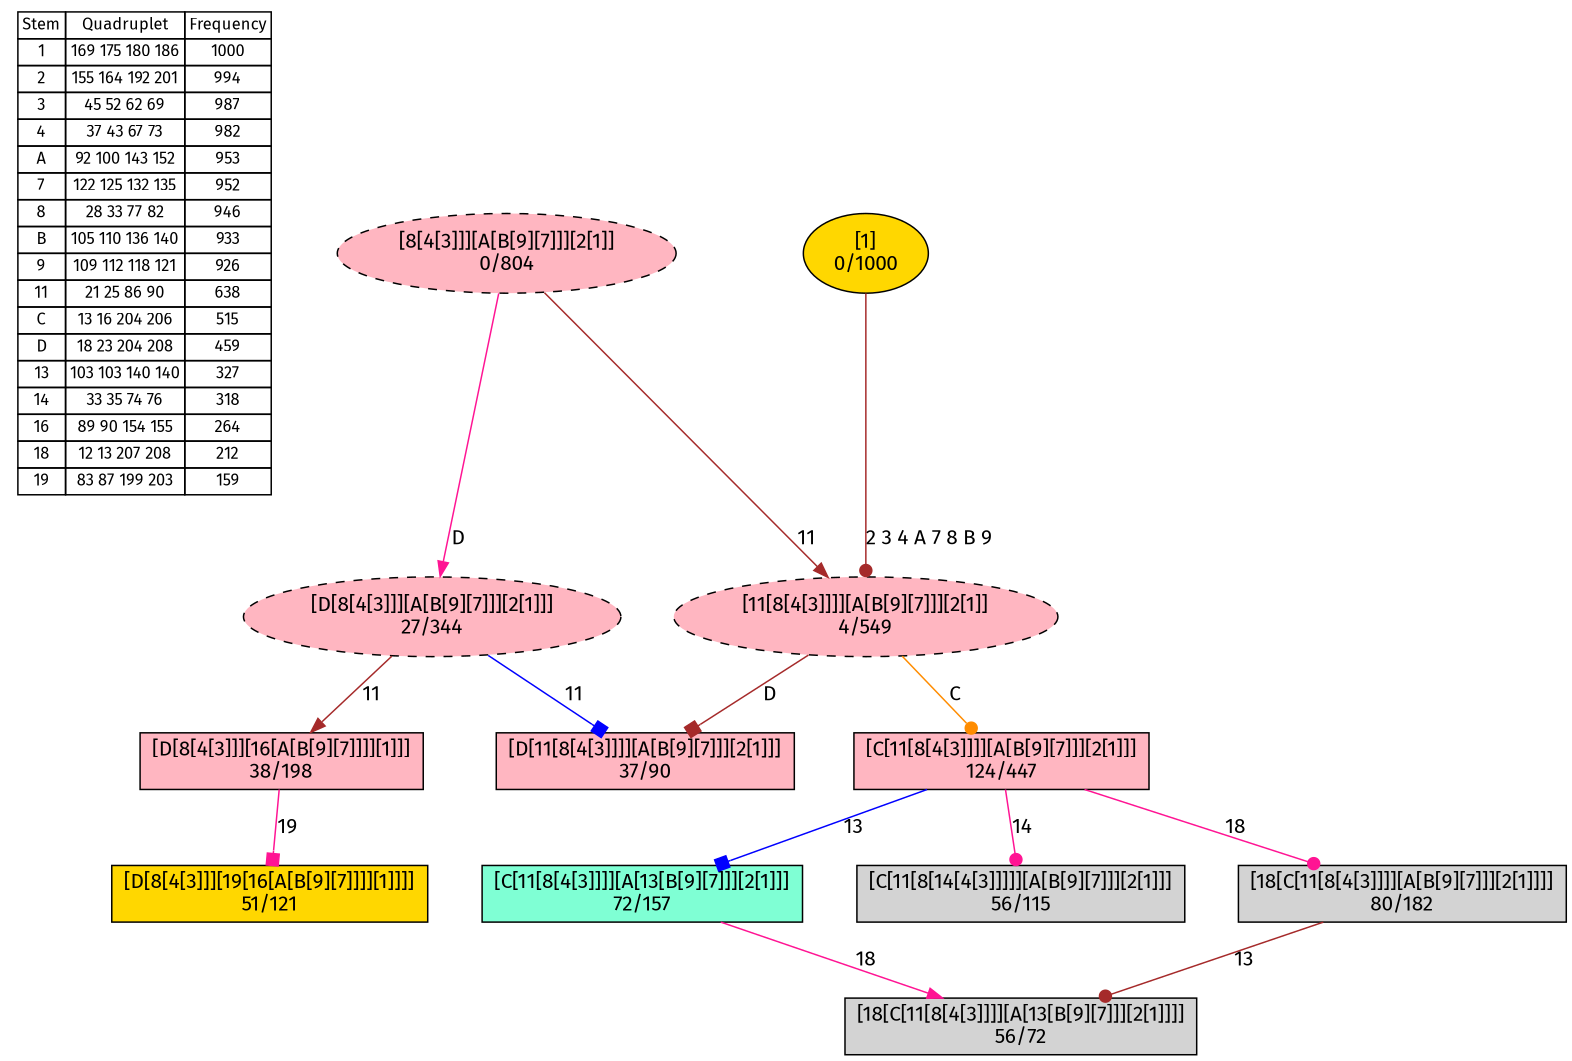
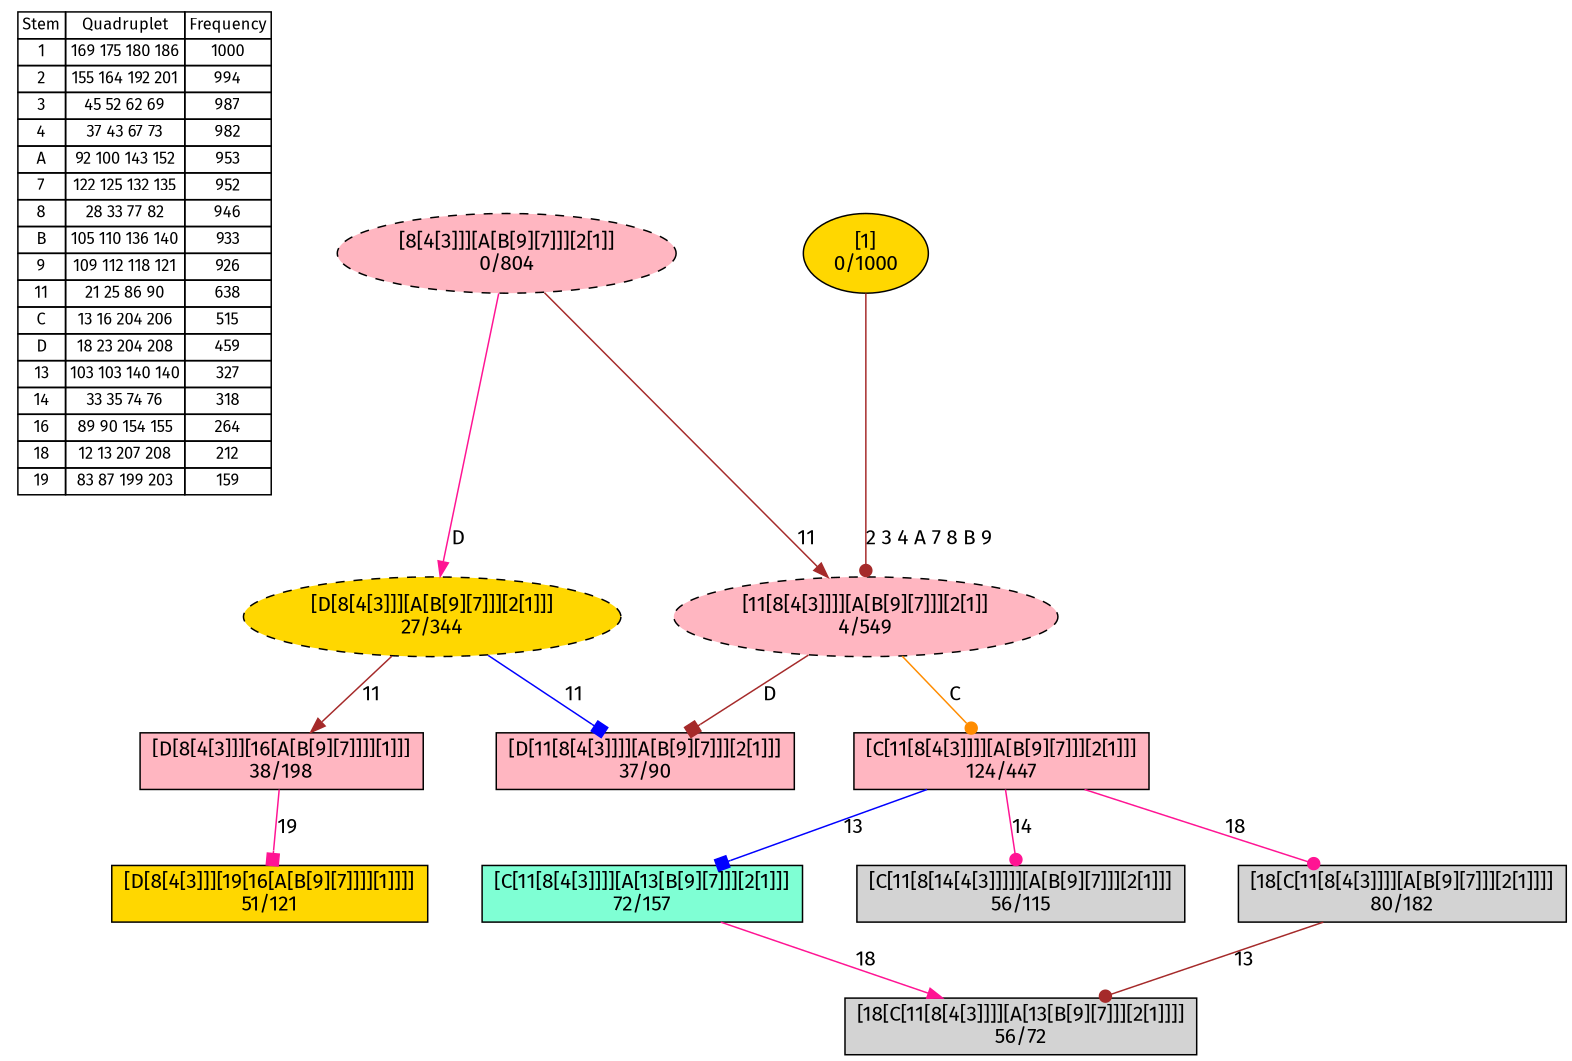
node "[D[8[4[3]]][A[B[9][7]]][2[1]]] 27/344": fillcolor lightpink -> gold
